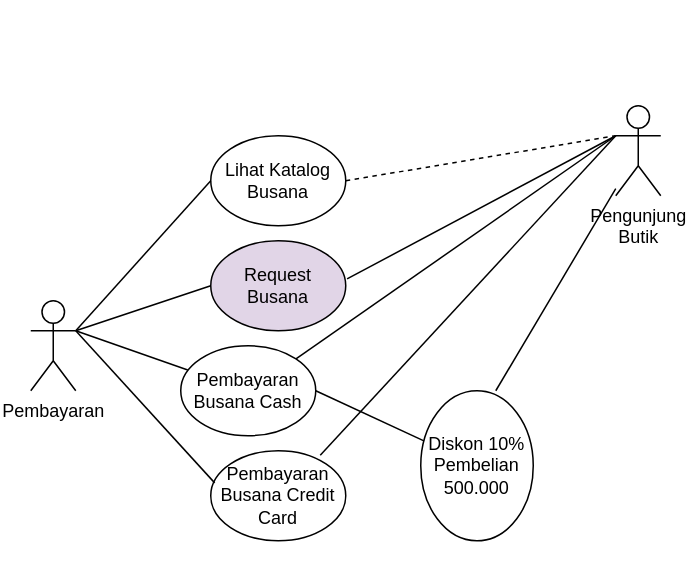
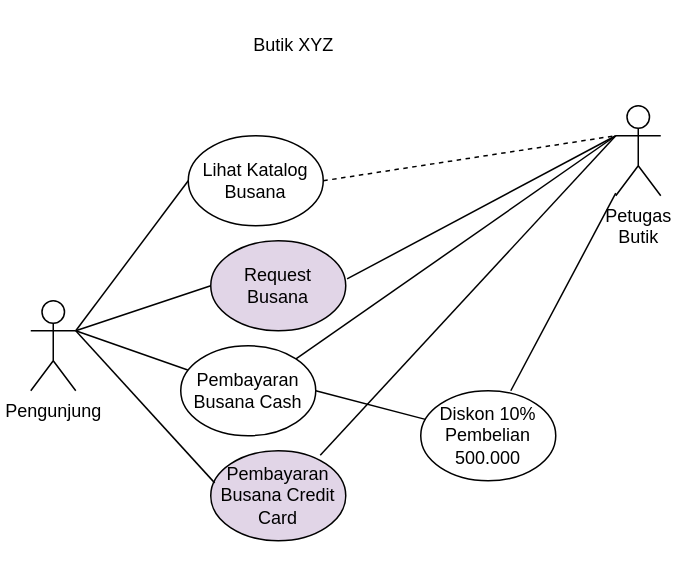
node "Butik XYZ": added
node "Lihat Katalog Busana": moved (278, 181) -> (256, 181)
node "Pengunjung Butik": label "Pengunjung Butik" -> "Petugas Butik"
node "Pembayaran": label "Pembayaran" -> "Pengunjung"
node "Diskon 10% Pembelian 500.000": size 113x150 -> 135x90
node "Pembayaran Busana Credit Card": fillcolor #ffffff -> #e1d5e7
